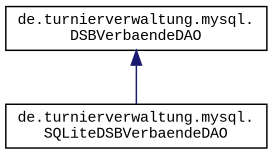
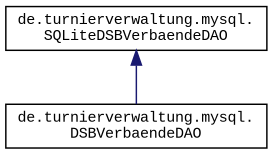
edge "de.turnierverwaltung.mysql. SQLiteDSBVerbaendeDAO" -> "de.turnierverwaltung.mysql. DSBVerbaendeDAO": reversed
